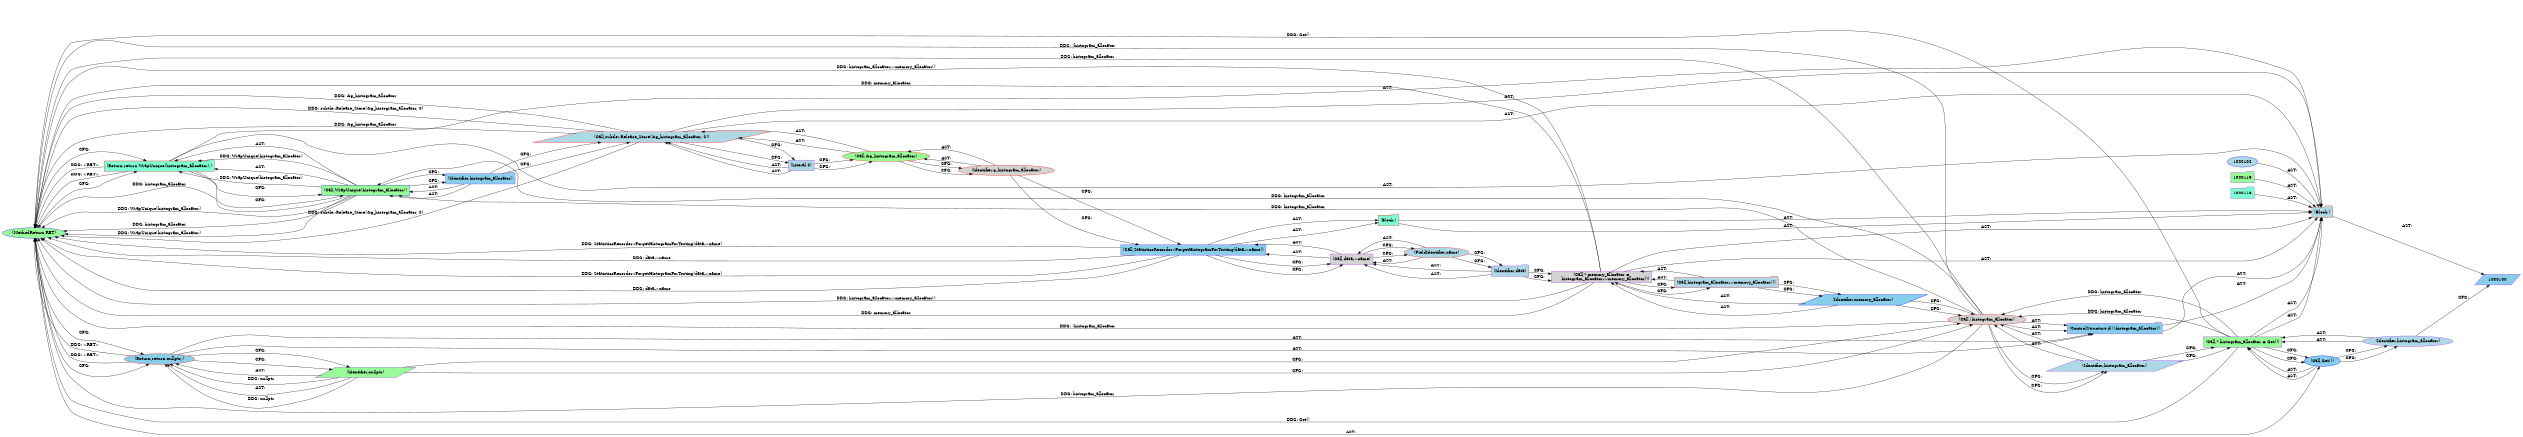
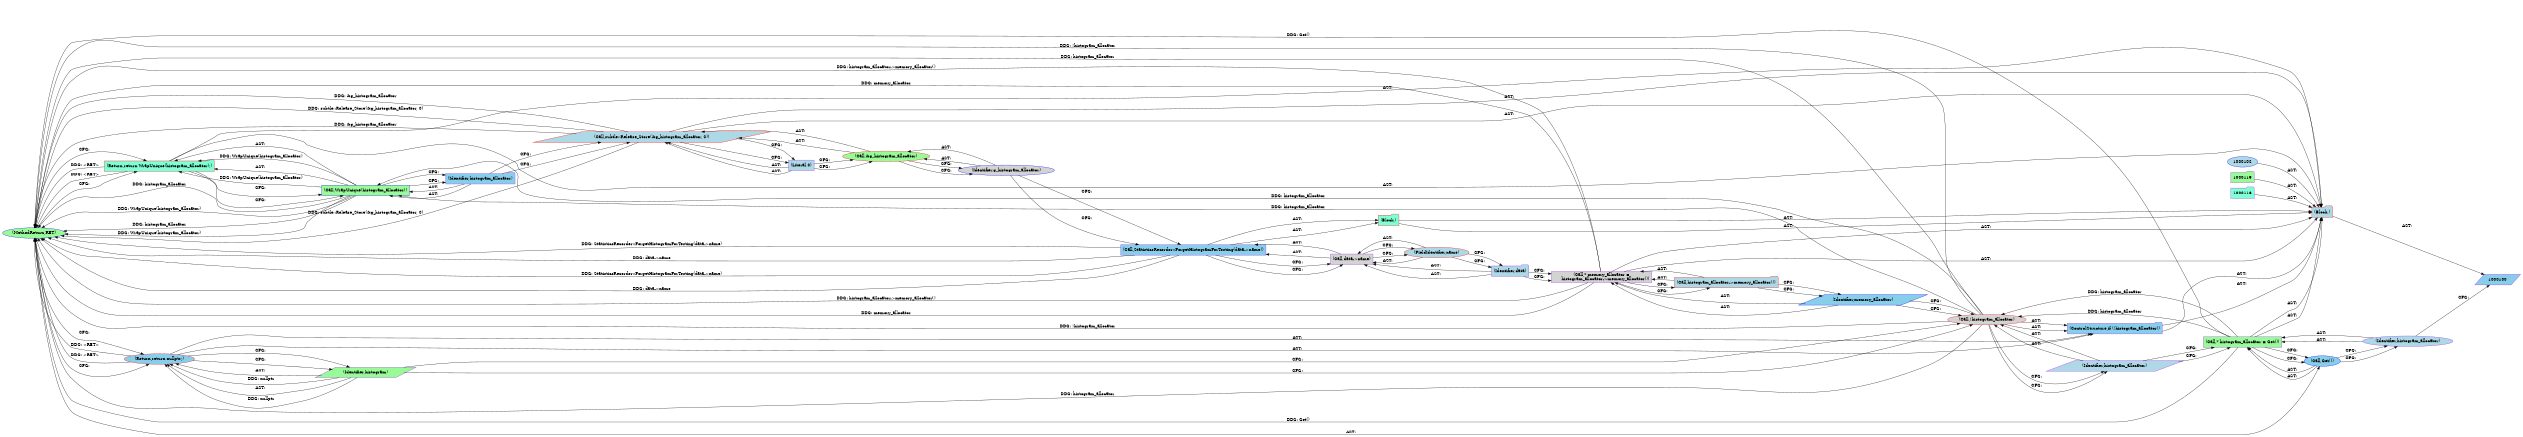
node "(Identifier,g_histogram_allocator)": color red -> blue
node "(Identifier,nullptr)": label "(Identifier,nullptr)" -> "(Identifier,histogram)"
